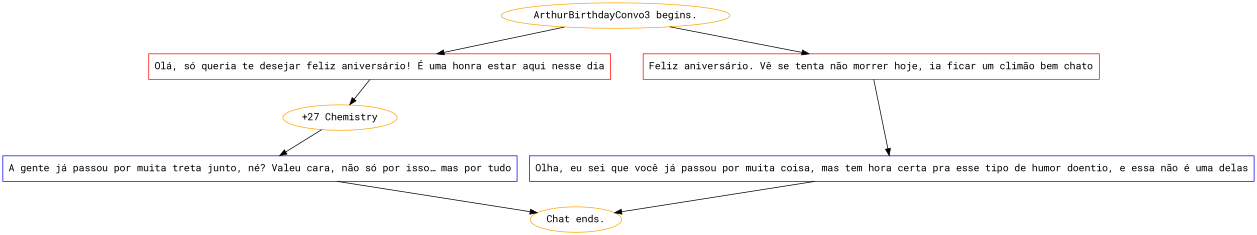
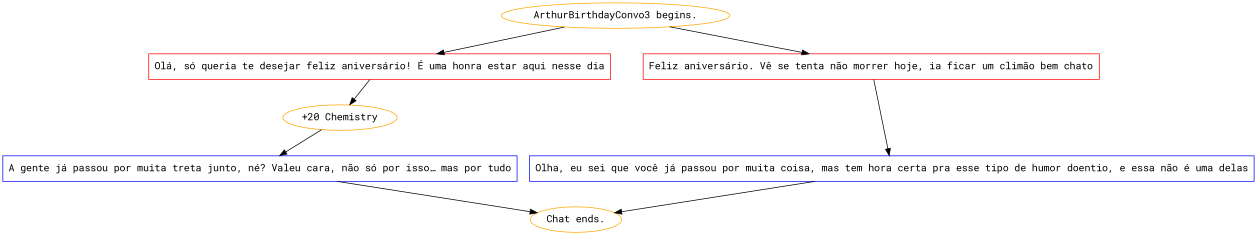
node "+27 Chemistry": label "+27 Chemistry" -> "+20 Chemistry"
